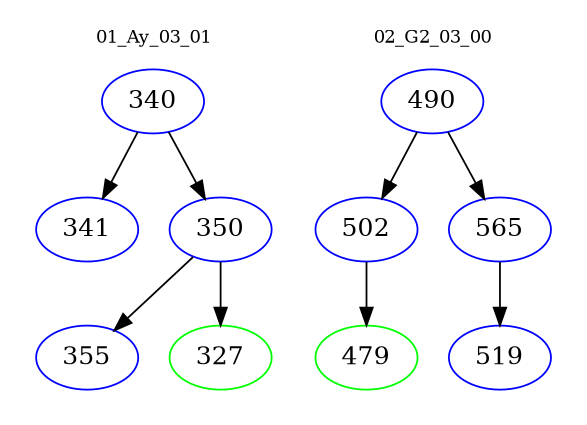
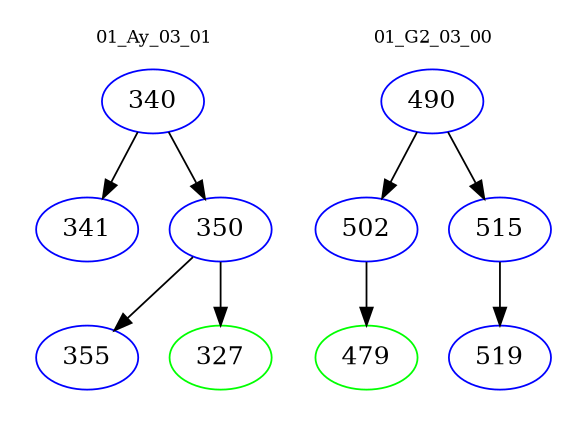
cluster "02_G2_03_00": label "02_G2_03_00" -> "01_G2_03_00"
node "565": label "565" -> "515"
